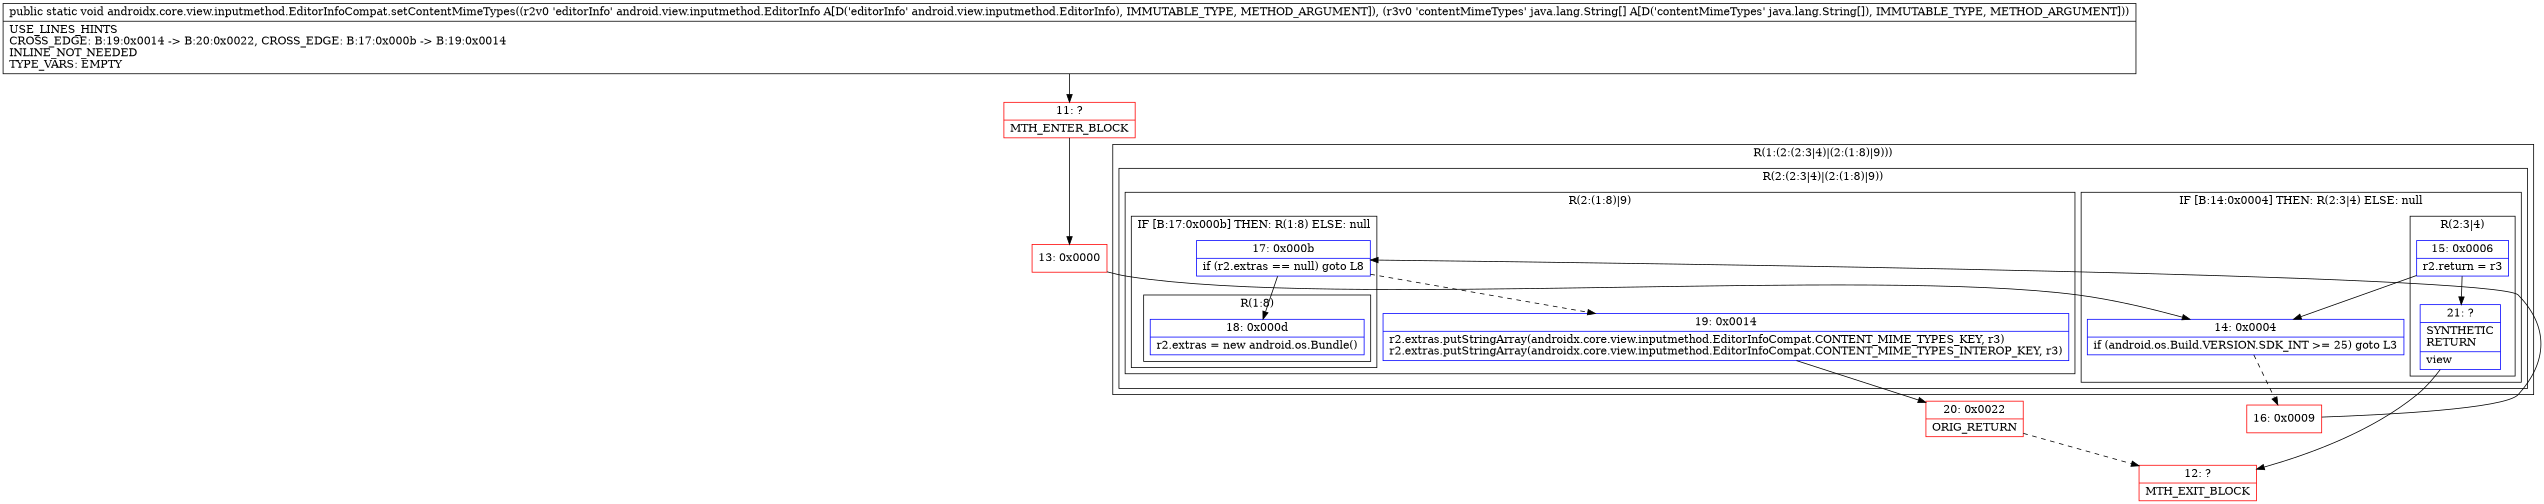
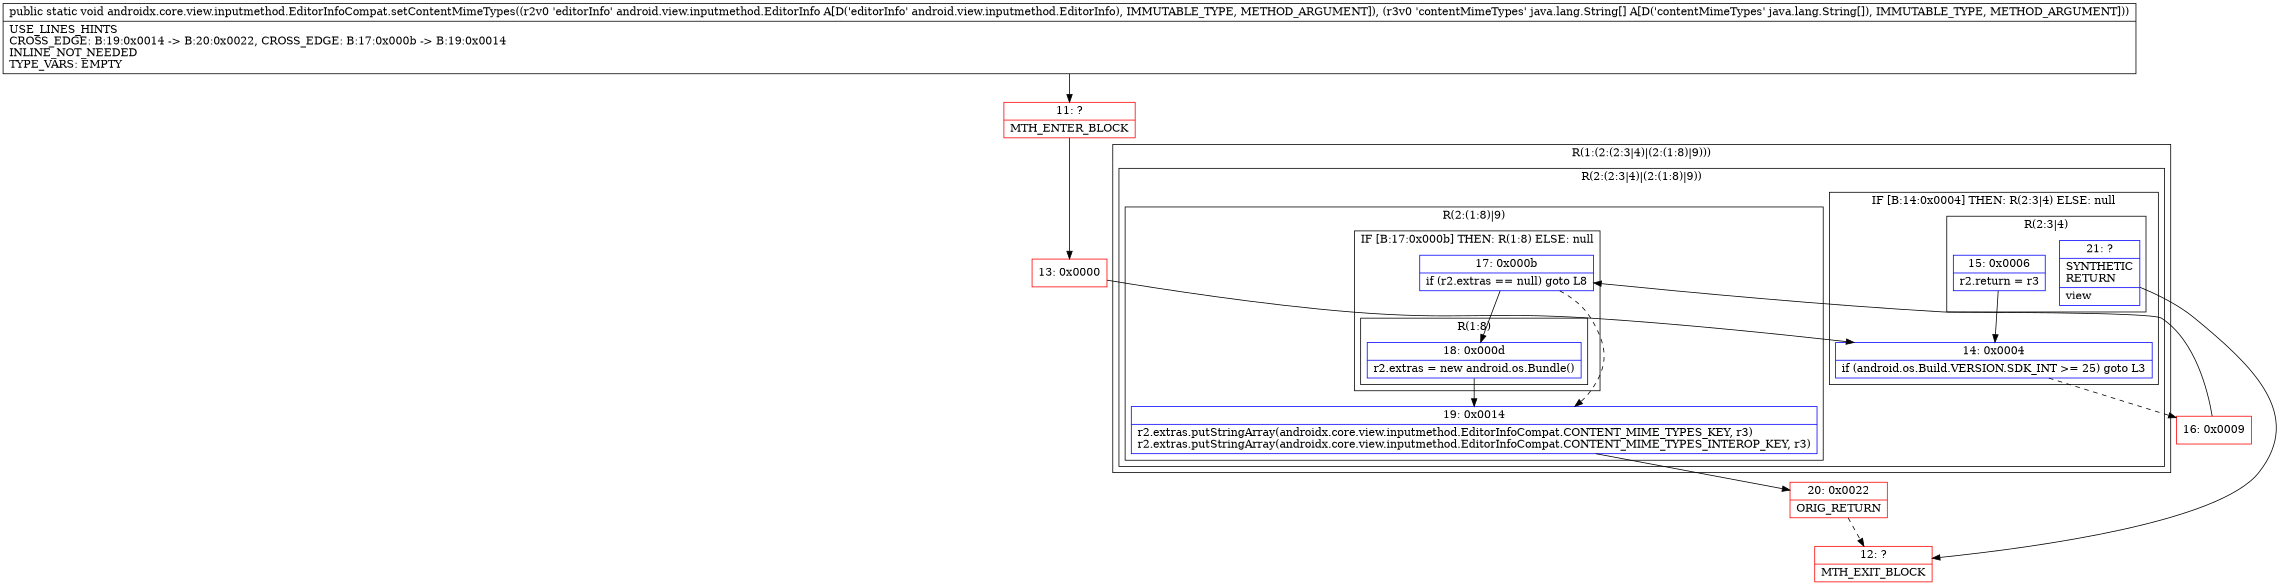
edge "15: 0x0006" -> "21: ?": removed
edge "18: 0x000d" -> "19: 0x0014": added
